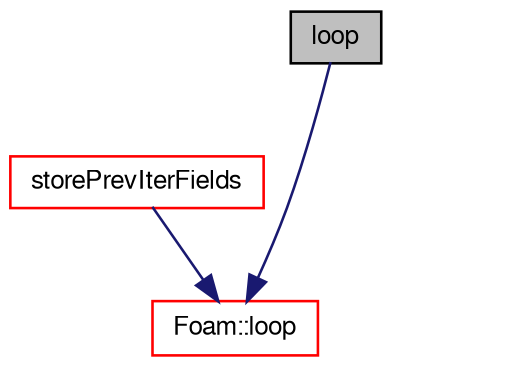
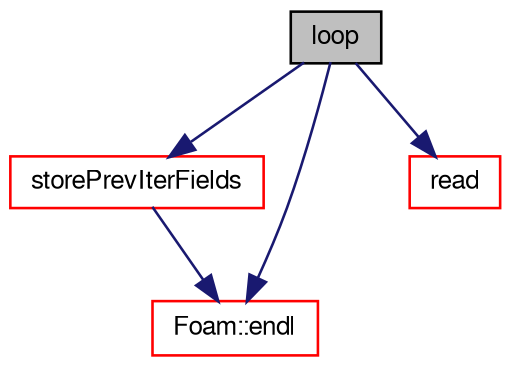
edge "loop" -> "storePrevIterFields": added
node "read": added
node "Foam::loop": label "Foam::loop" -> "Foam::endl"
